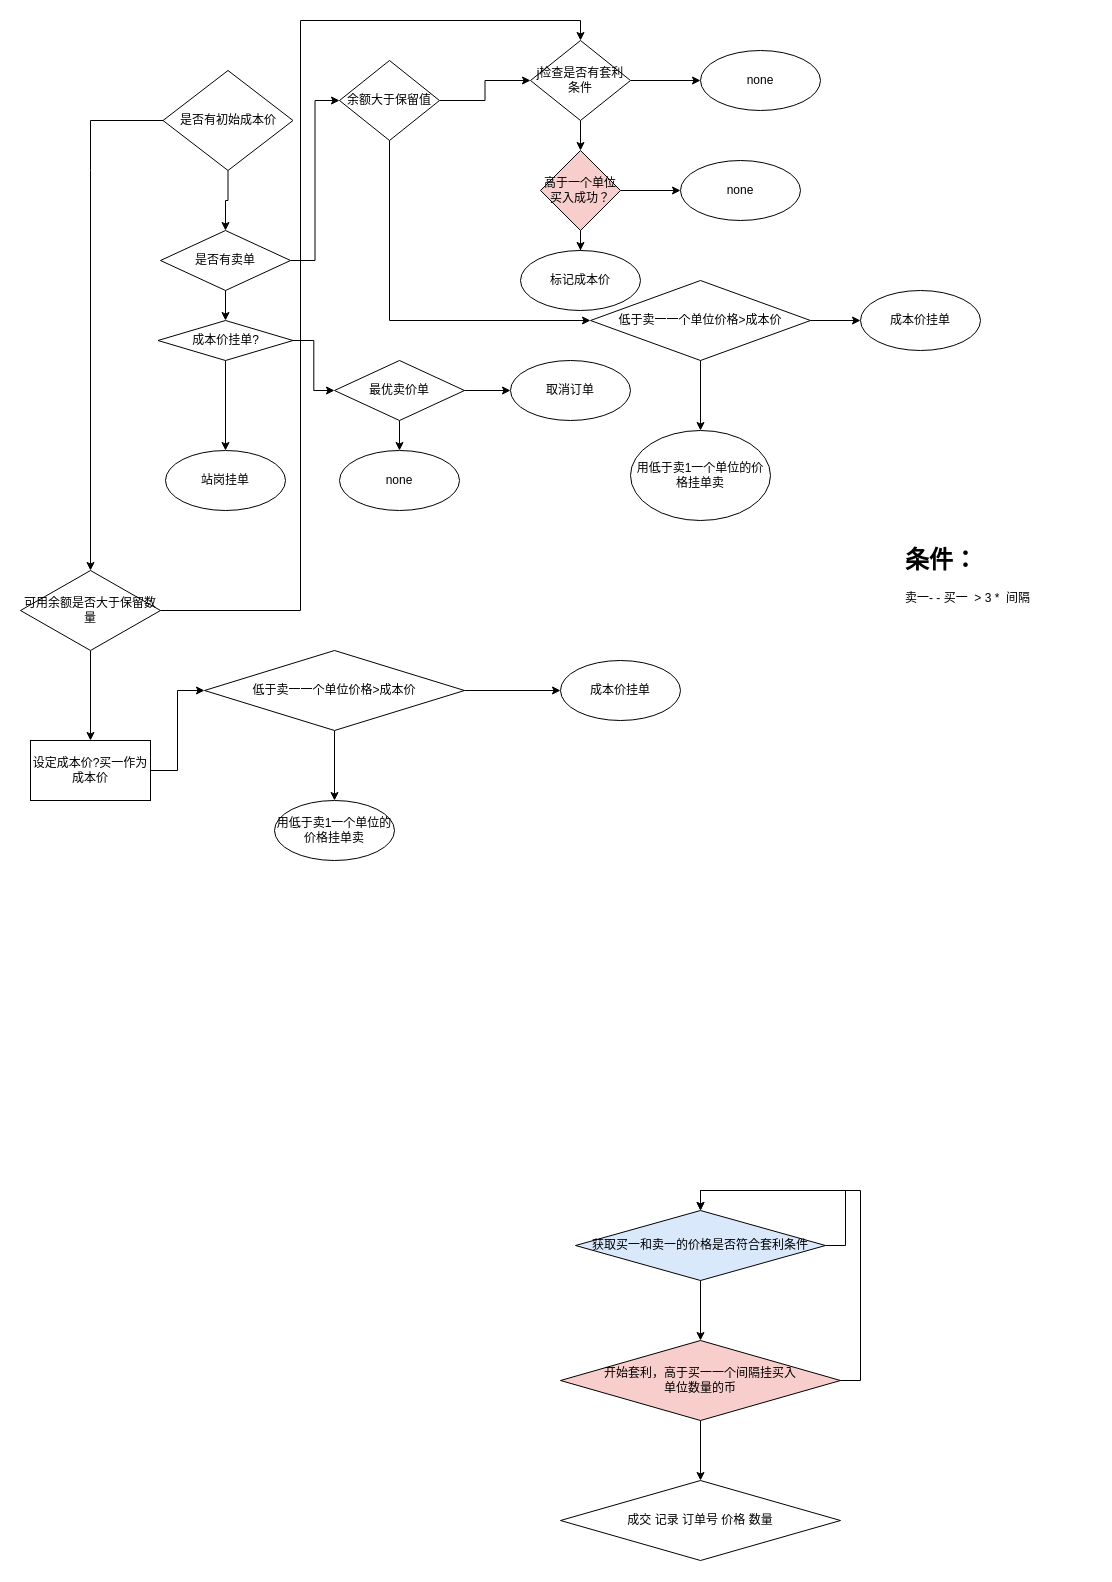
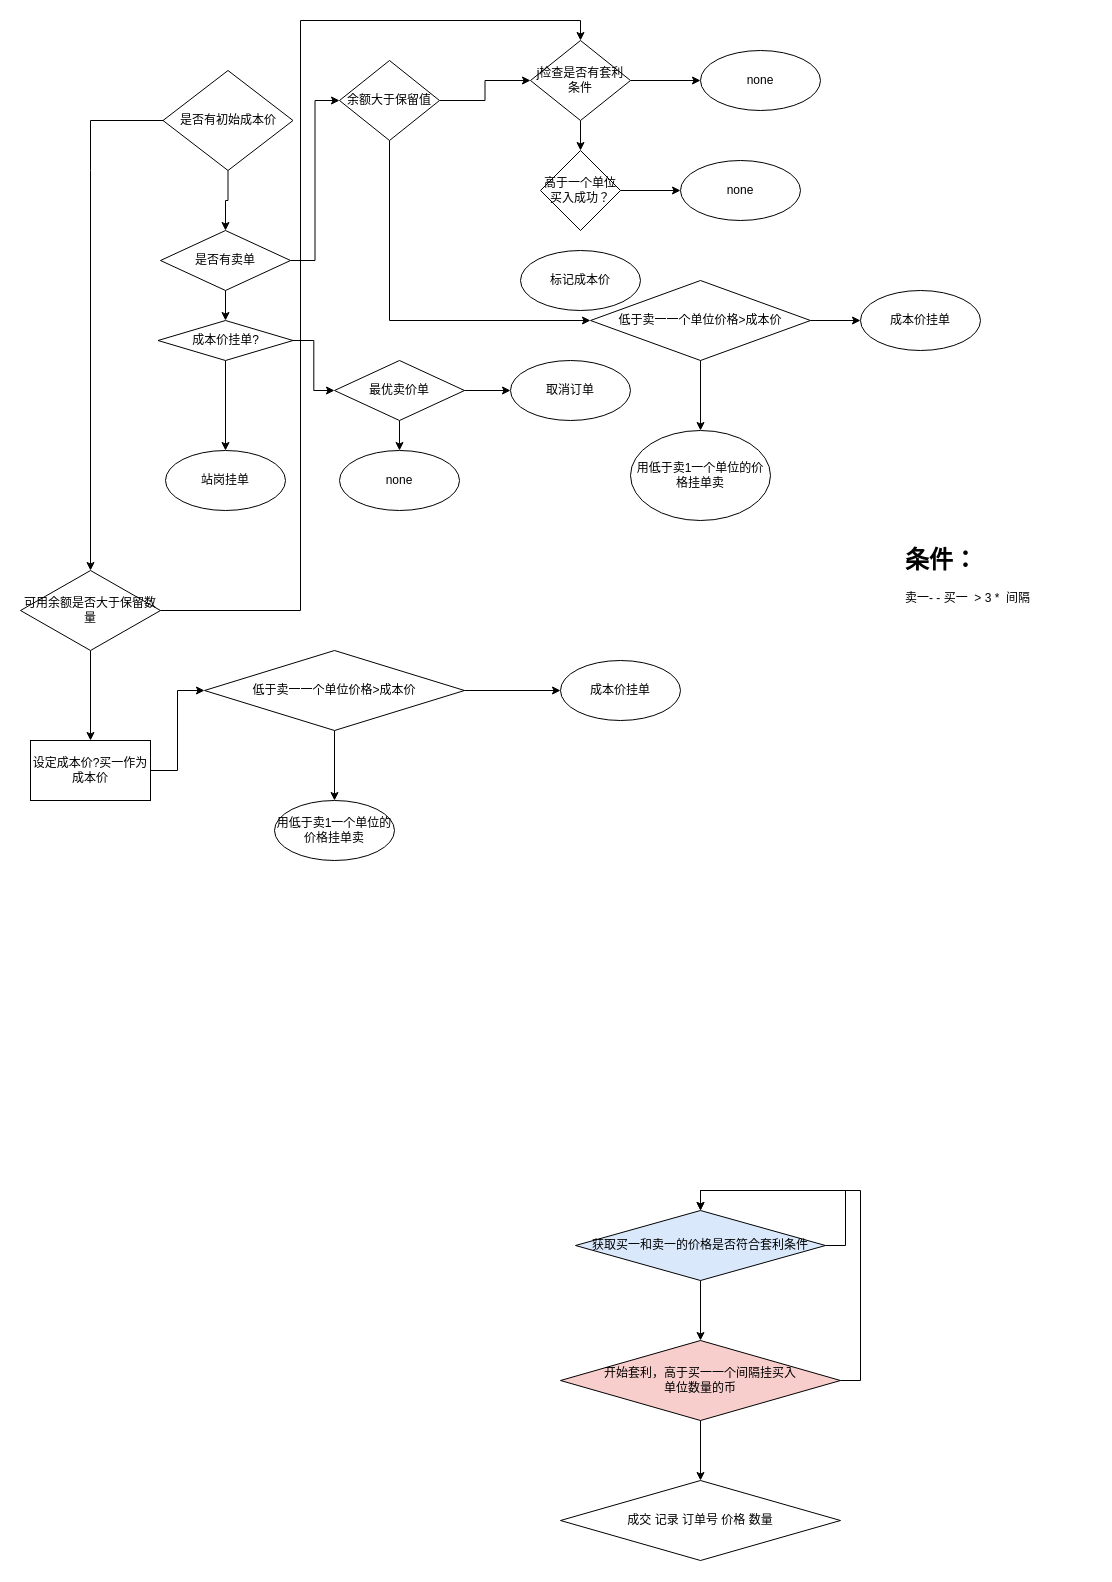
node "高于一个单位买入成功？": fillcolor #f8cecc -> #ffffff
edge "高于一个单位买入成功？" -> "标记成本价": removed
